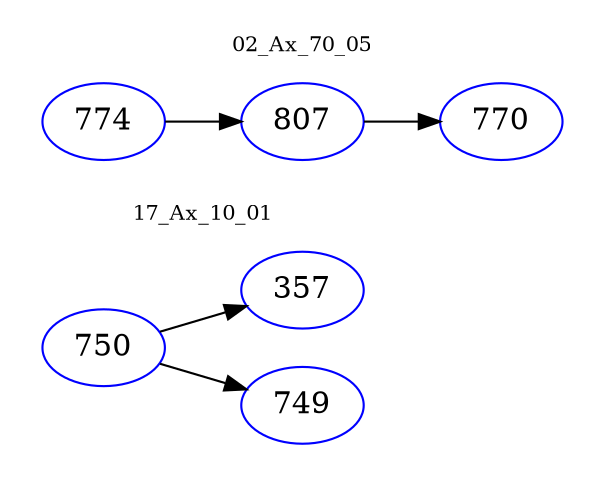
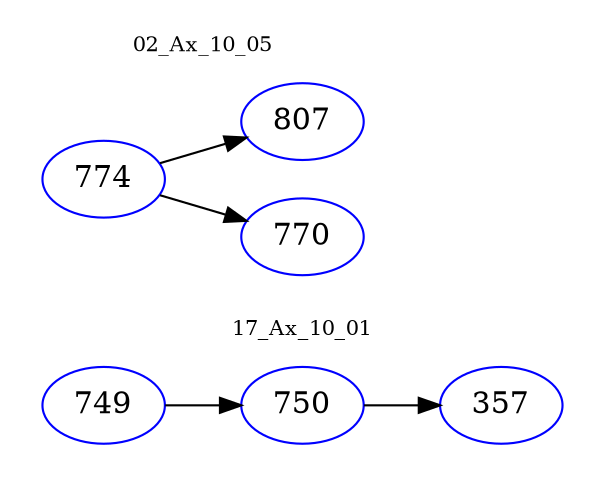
cluster "02_Ax_70_05": label "02_Ax_70_05" -> "02_Ax_10_05"
edge "807" -> "770": now "774" -> "770"
edge "750" -> "749": reversed
